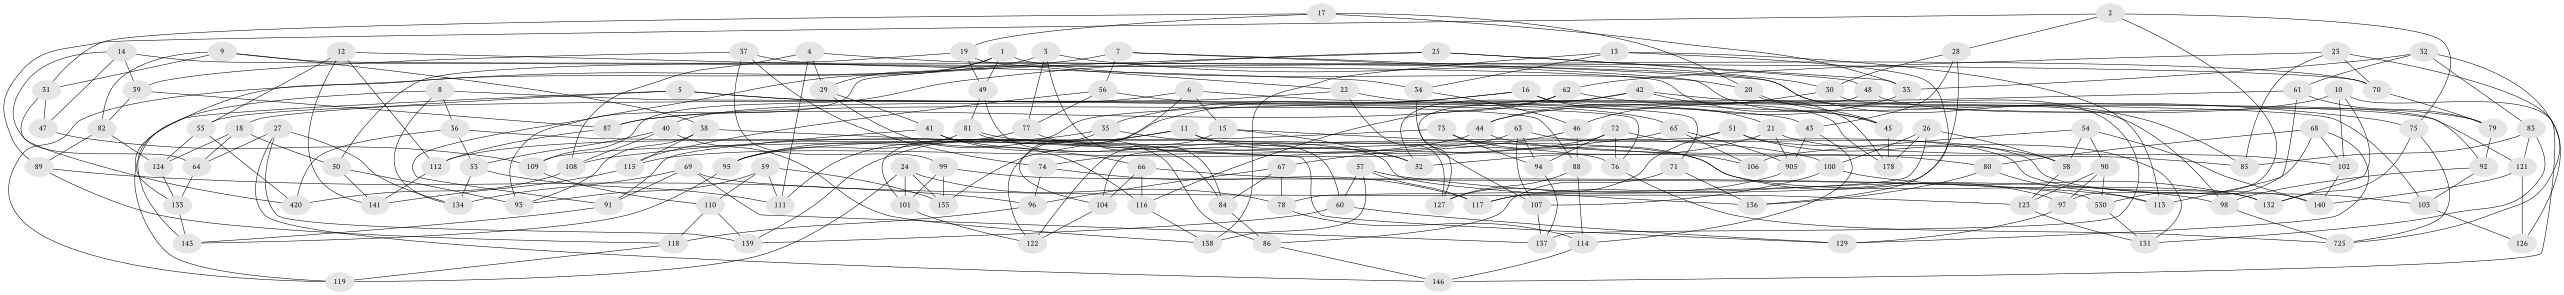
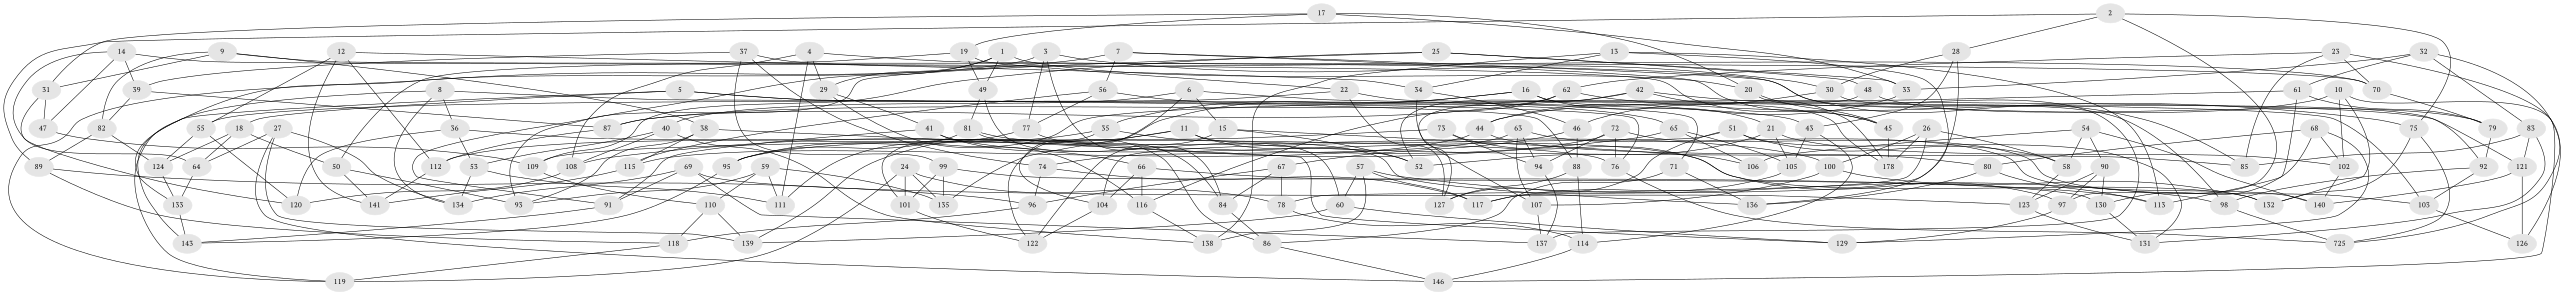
node "905": label "905" -> "105"
node "420": label "420" -> "120"
node "530": label "530" -> "130"
